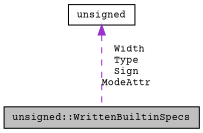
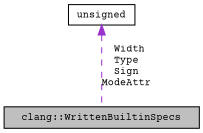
node "unsigned::WrittenBuiltinSpecs": label "unsigned::WrittenBuiltinSpecs" -> "clang::WrittenBuiltinSpecs"
